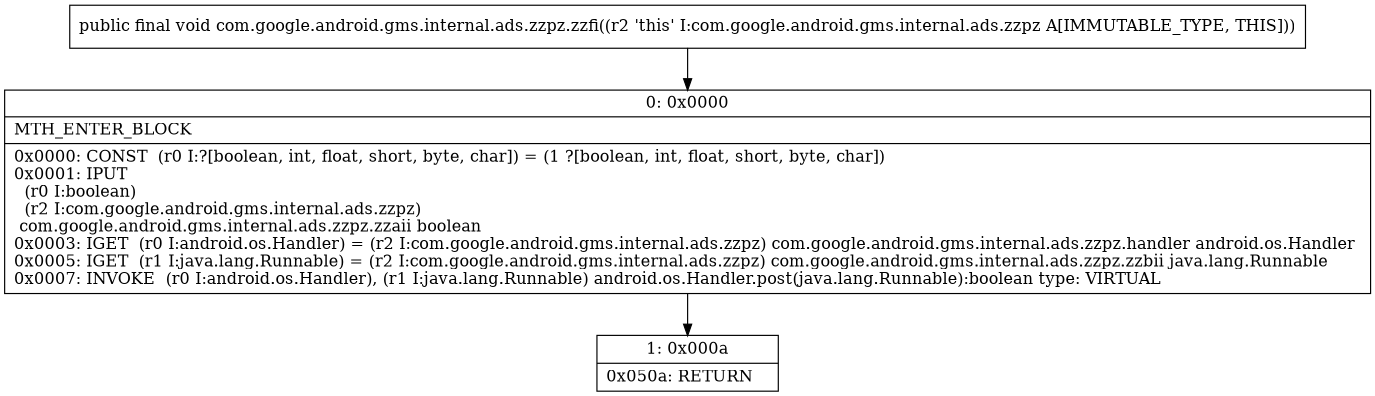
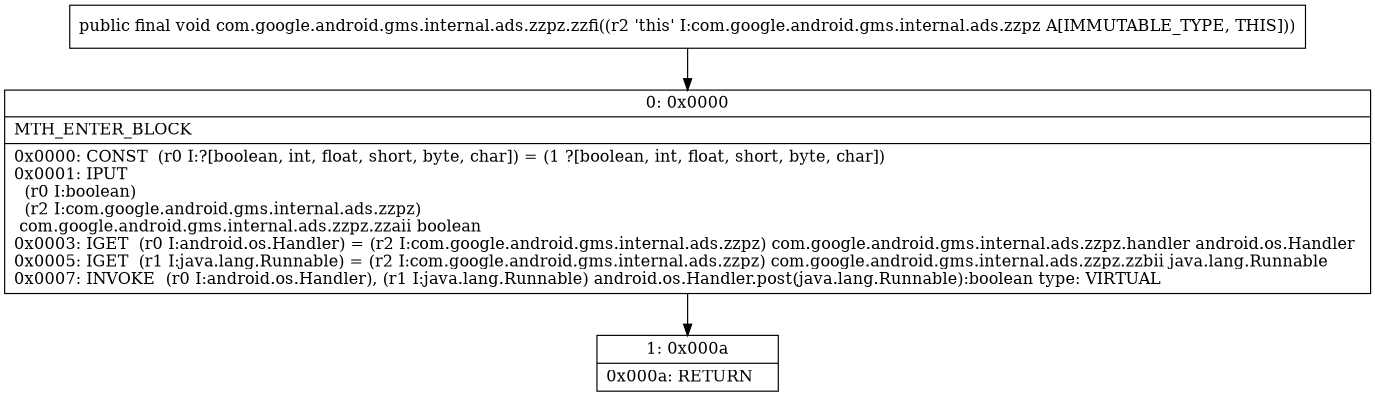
node "1: 0x000a": text "0x050a: RETURN" -> "0x000a: RETURN"
